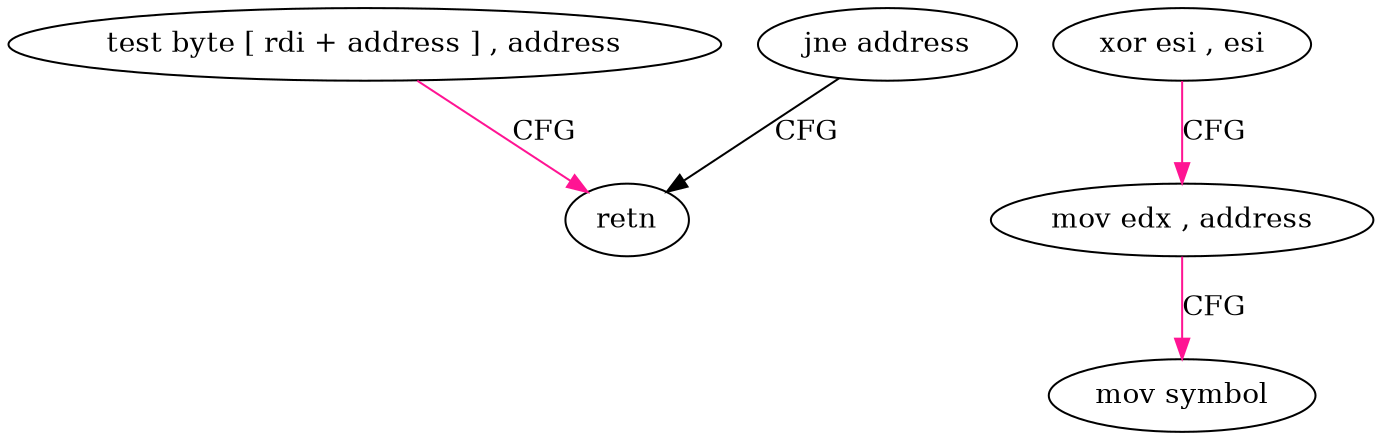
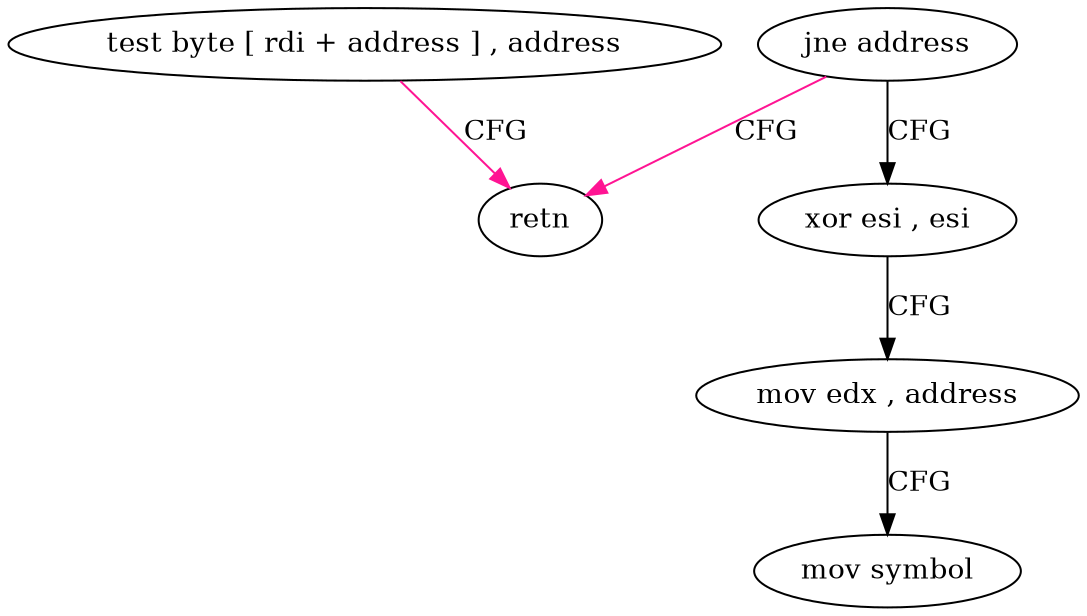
edge "jne address" -> "xor esi , esi": added, label "CFG"
edge "xor esi , esi" -> "mov edx , address": color deeppink -> black
edge "jne address" -> "retn": color black -> deeppink
edge "mov edx , address" -> "mov symbol": color deeppink -> black
